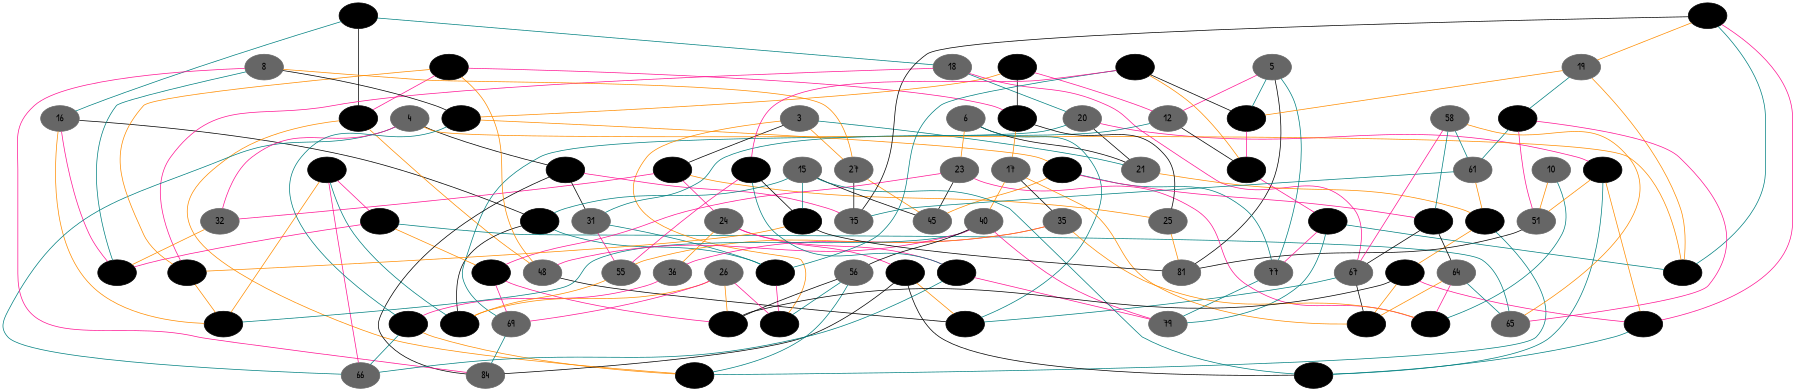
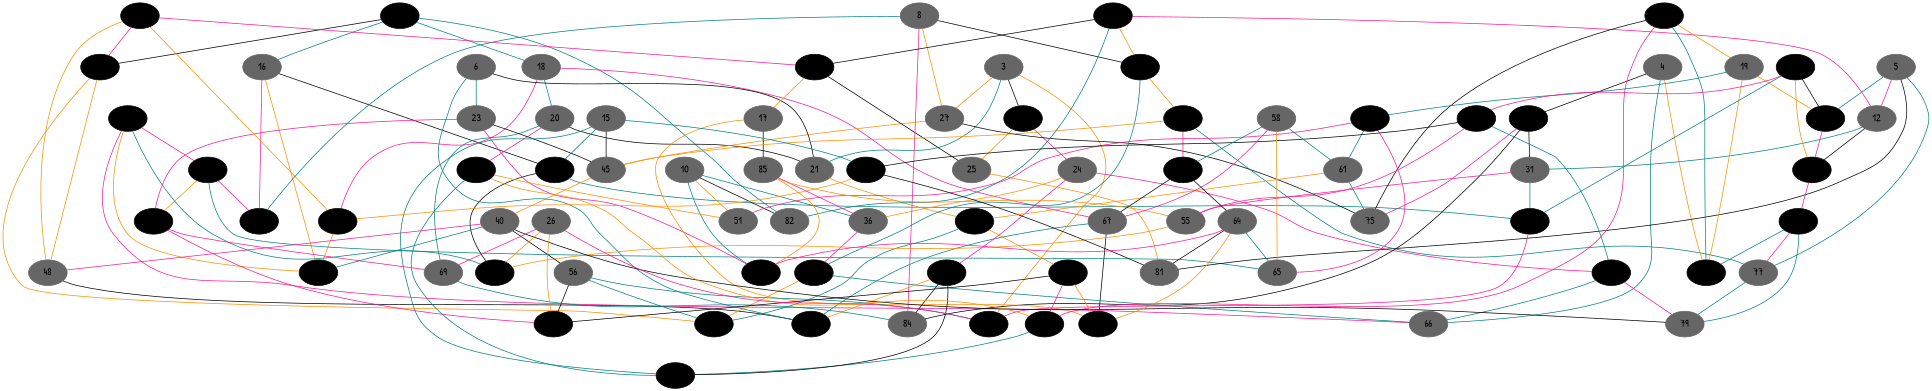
edge "6" -- "23": color darkorange -> teal
edge "10" -- "36": added
edge "17" -- "40": now "45" -- "40"
node "32": removed
node "82": added
node "35": label "35" -> "85"
edge "51" -- "81": now "64" -- "81"
edge "40" -- "79": color deeppink -> black
